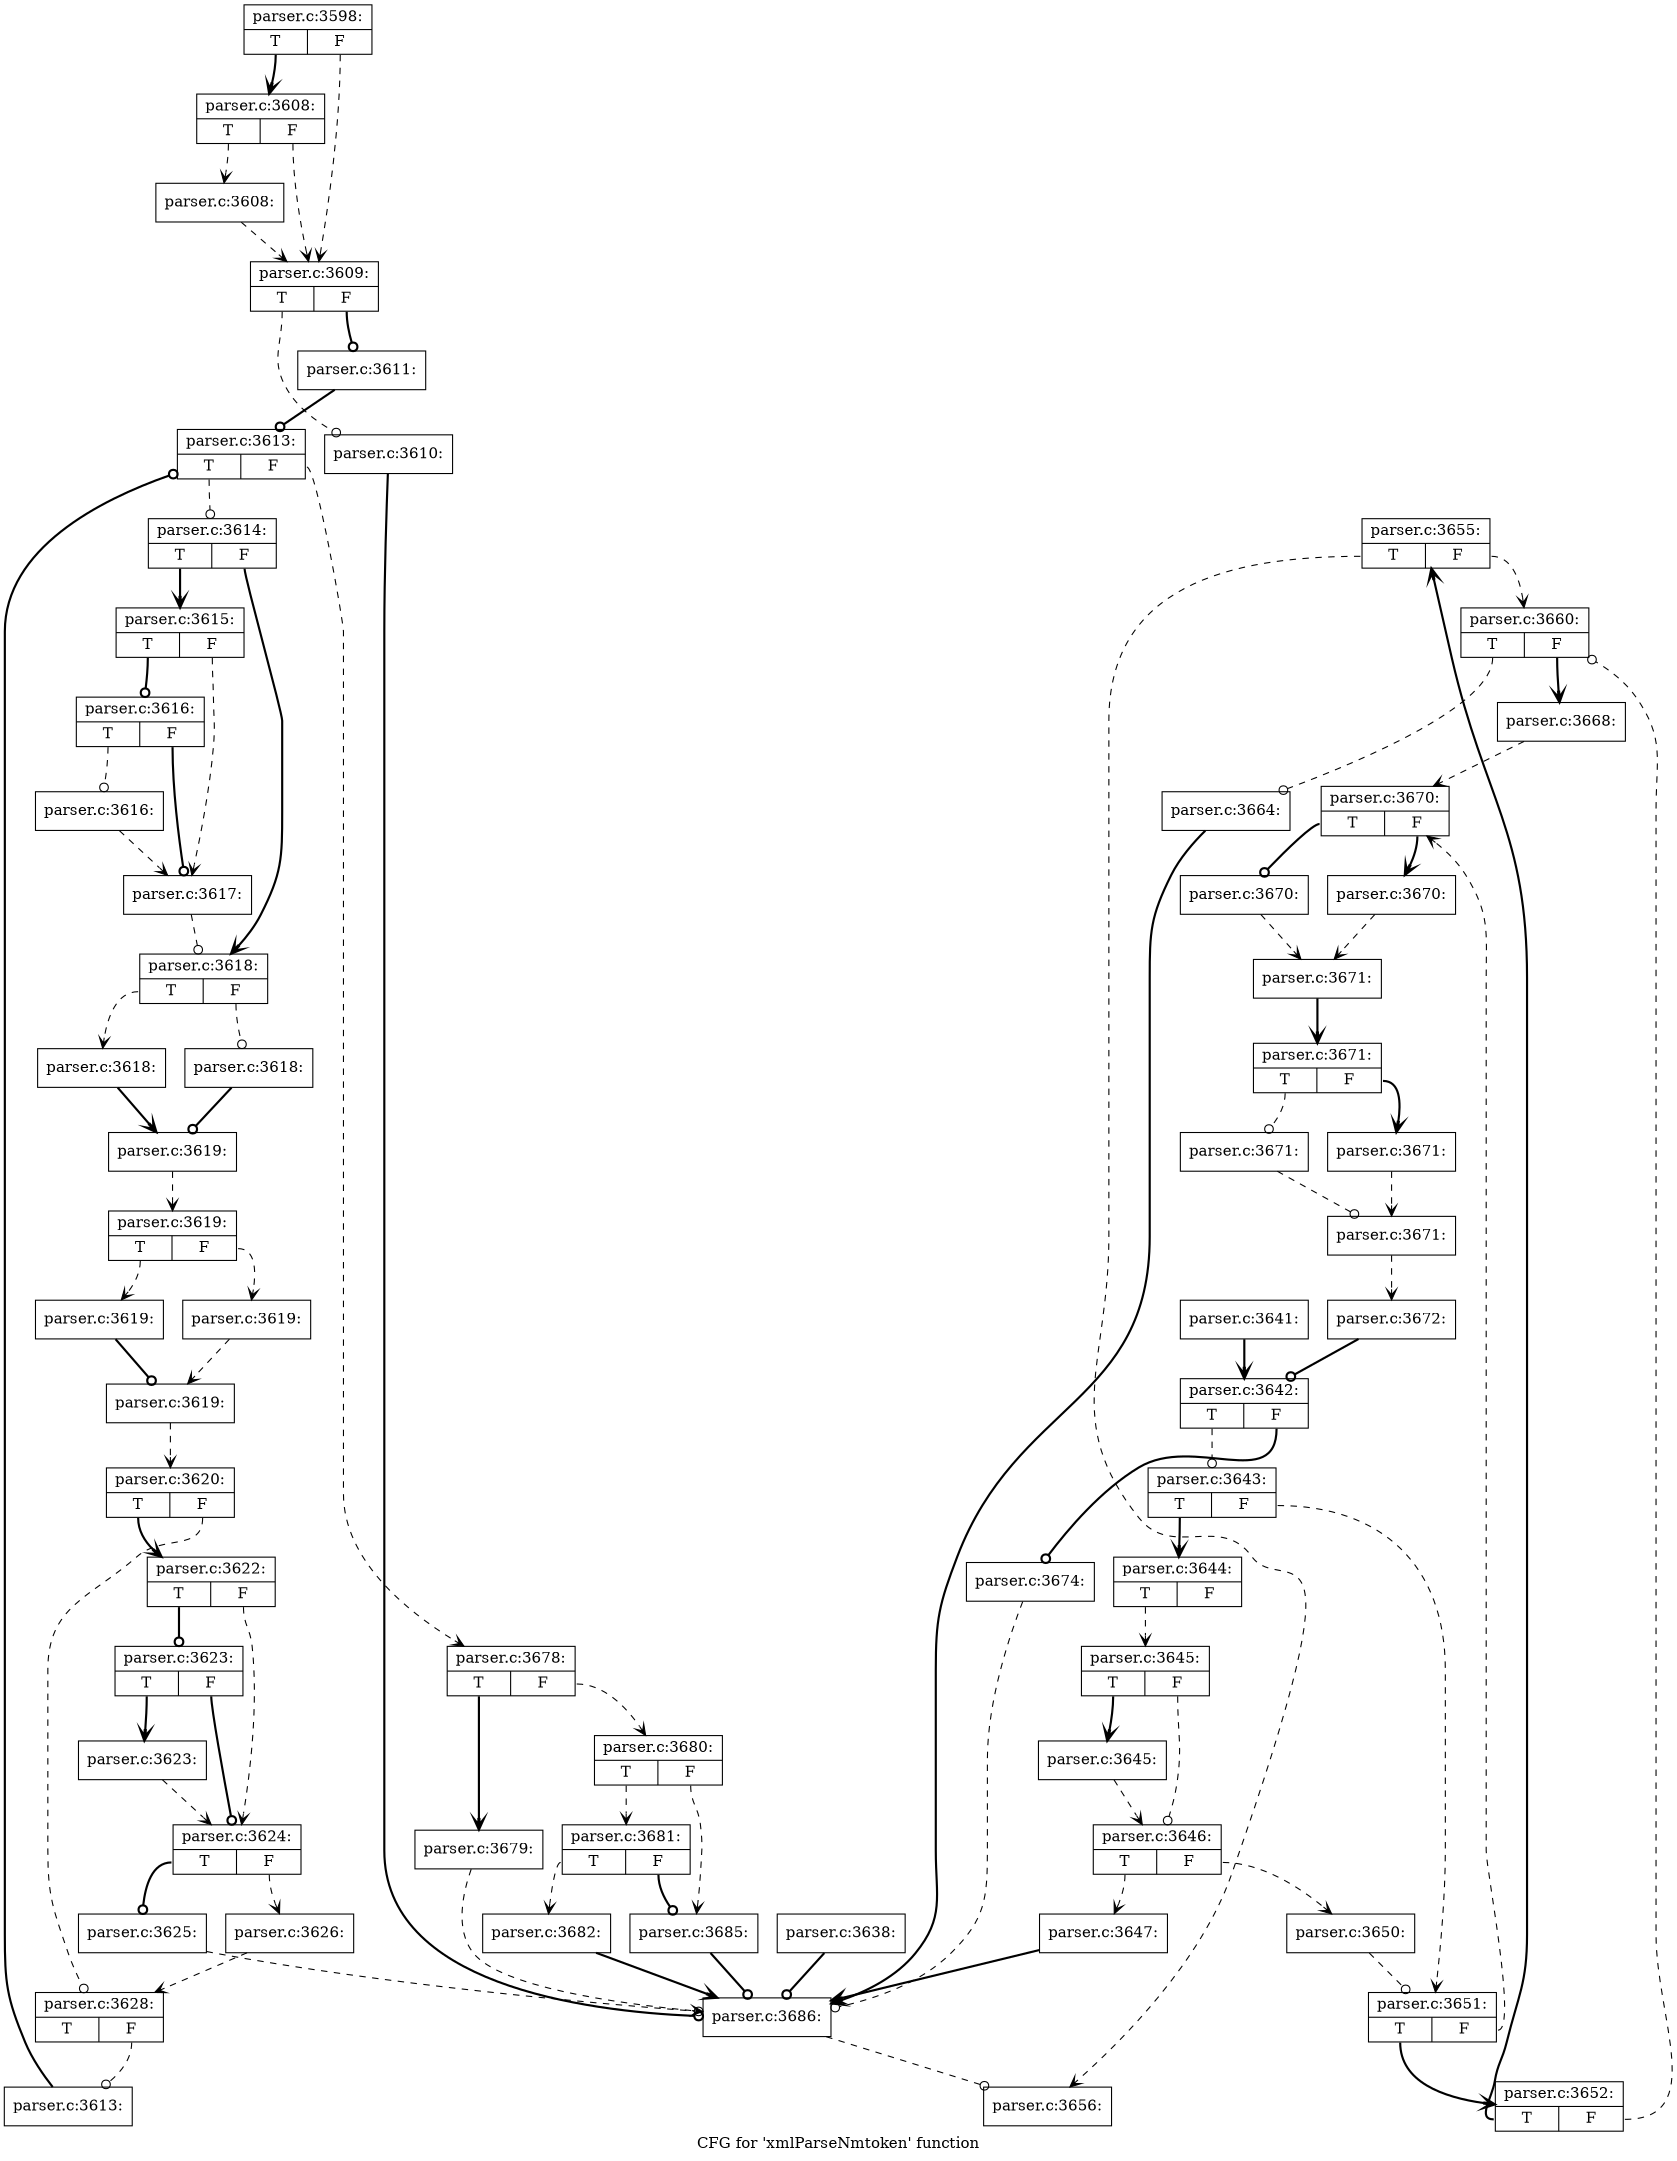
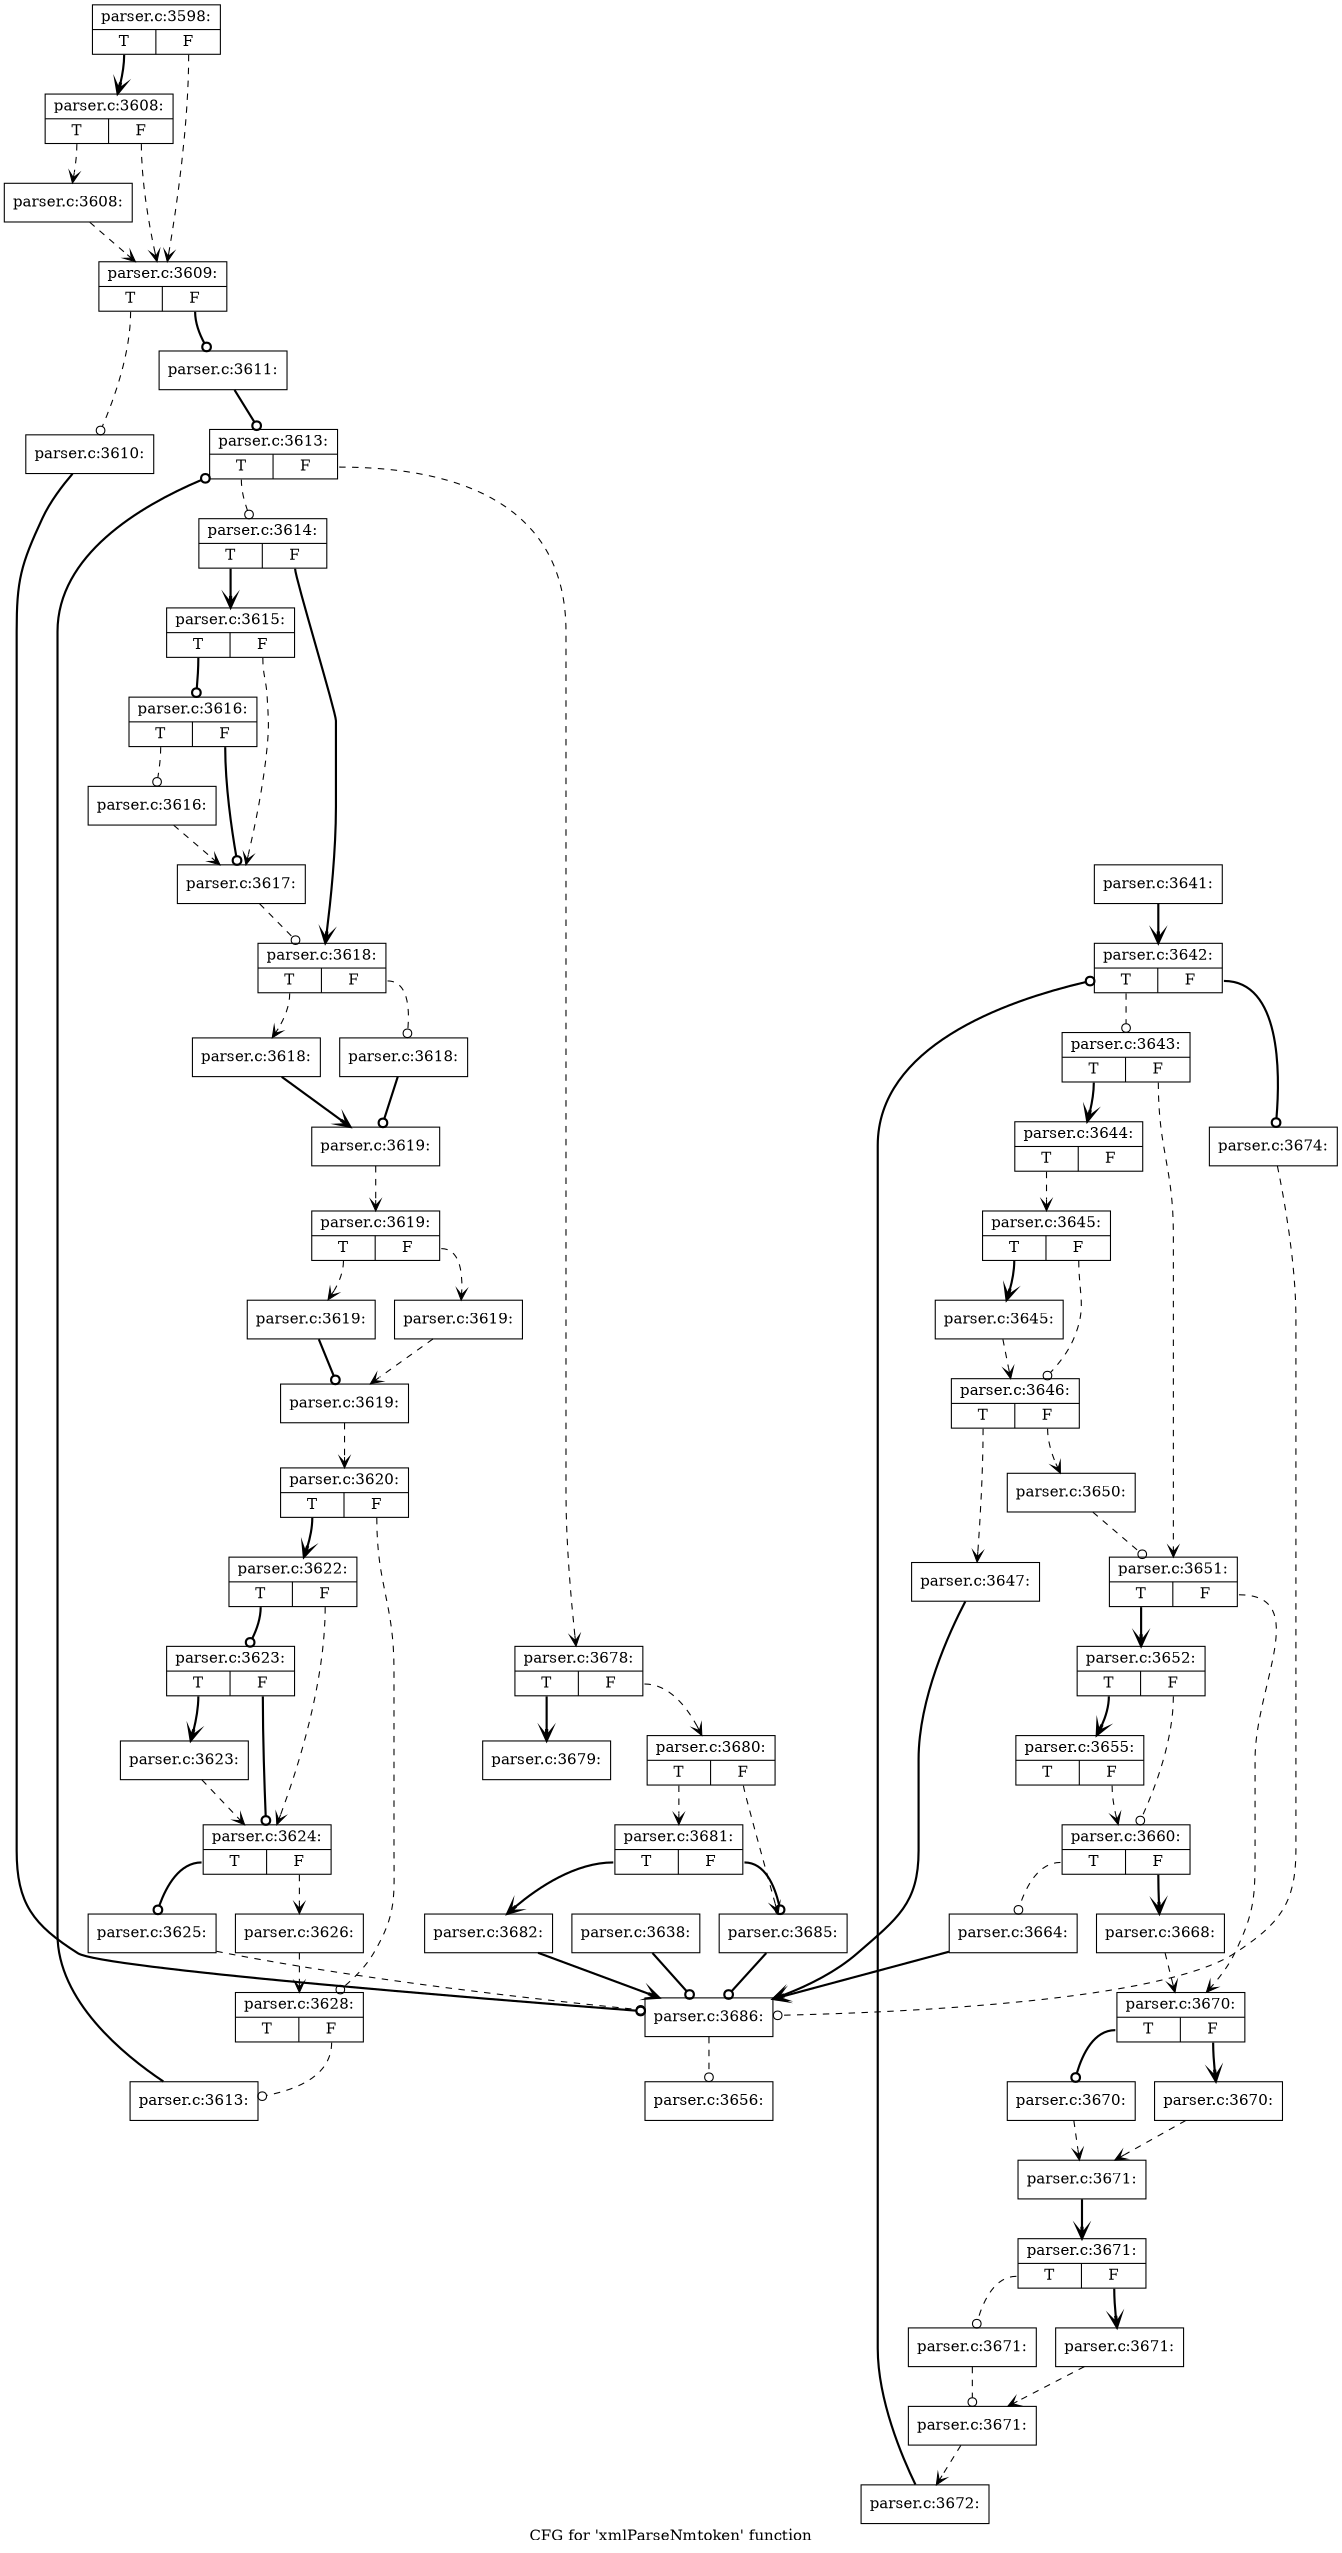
edge "parser.c:3655:" -> "parser.c:3656:": removed
edge "parser.c:3681:" -> "parser.c:3682:": style dashed -> bold
edge "parser.c:3679:" -> "parser.c:3686:": removed
